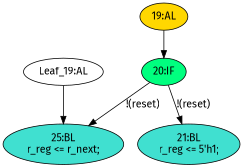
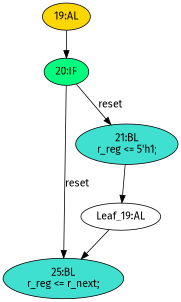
edge "20:IF" -> "25:BL r_reg <= r_next;": label "!(reset)" -> "reset"
edge "20:IF" -> "21:BL r_reg <= 5'h1;": label "!(reset)" -> "reset"
edge "21:BL r_reg <= 5'h1;" -> "Leaf_19:AL": added
